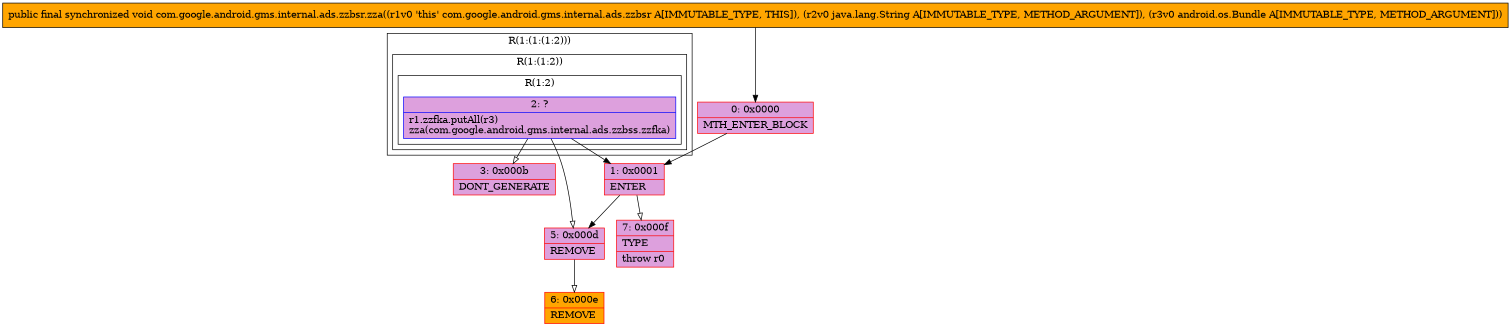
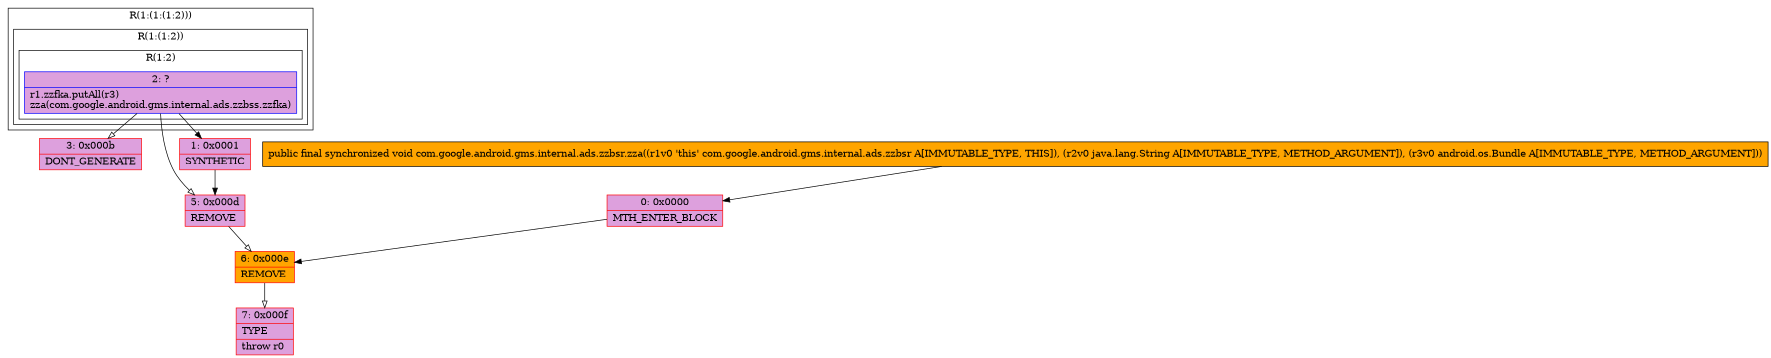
edge "0: 0x0000" -> "1: 0x0001": now "0: 0x0000" -> "6: 0x000e"
node "1: 0x0001": text "ENTER" -> "SYNTHETIC"
edge "1: 0x0001" -> "7: 0x000f": now "6: 0x000e" -> "7: 0x000f"
